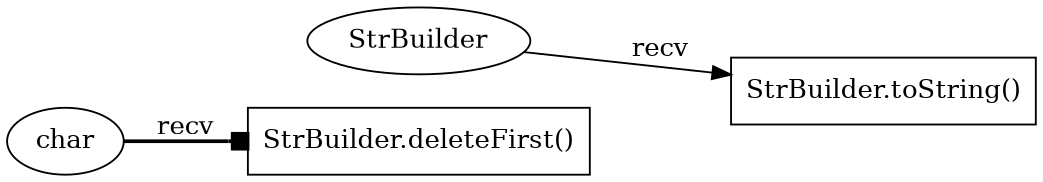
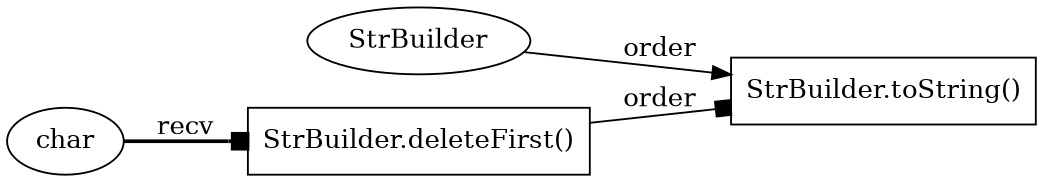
edge "StrBuilder" -> "StrBuilder.toString()": label "recv" -> "order"
edge "StrBuilder.deleteFirst()" -> "StrBuilder.toString()": added, label "order"
